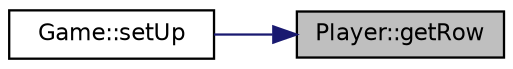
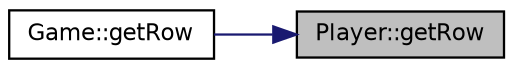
node "Game::setUp": label "Game::setUp" -> "Game::getRow"
